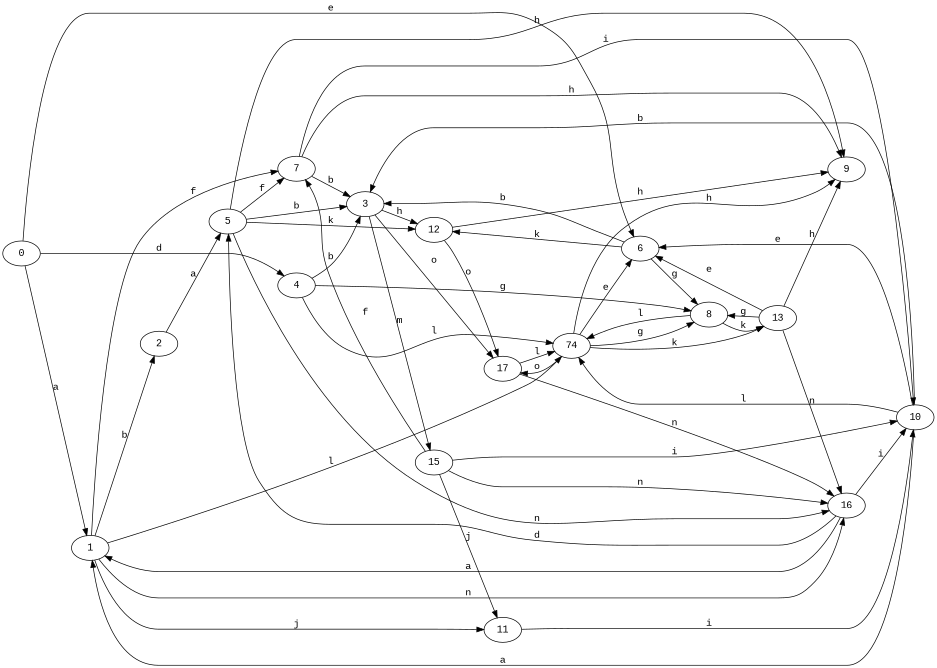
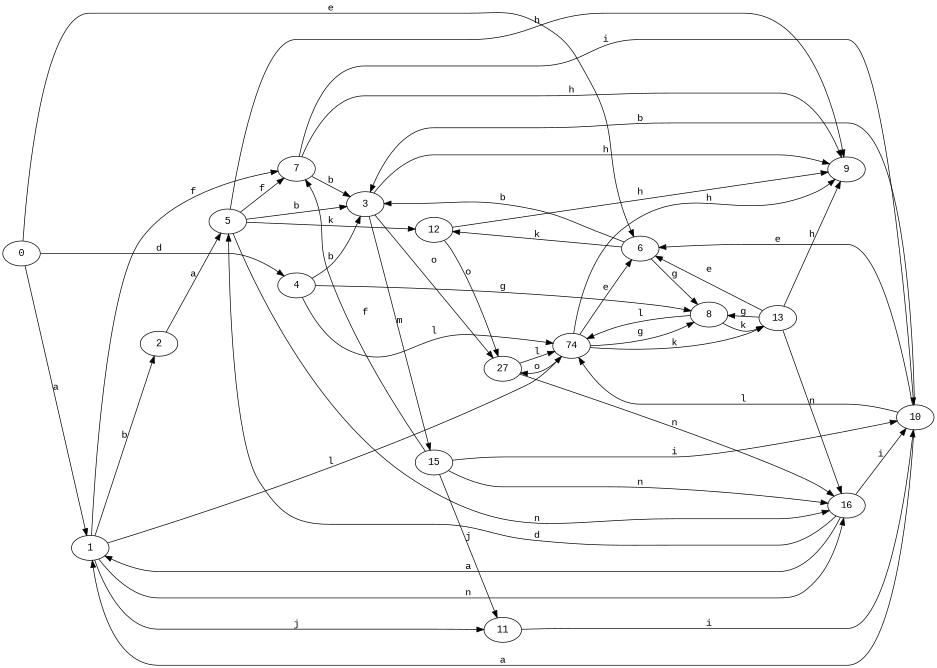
edge "3" -> "12": now "3" -> "9"
node "17": label "17" -> "27"
